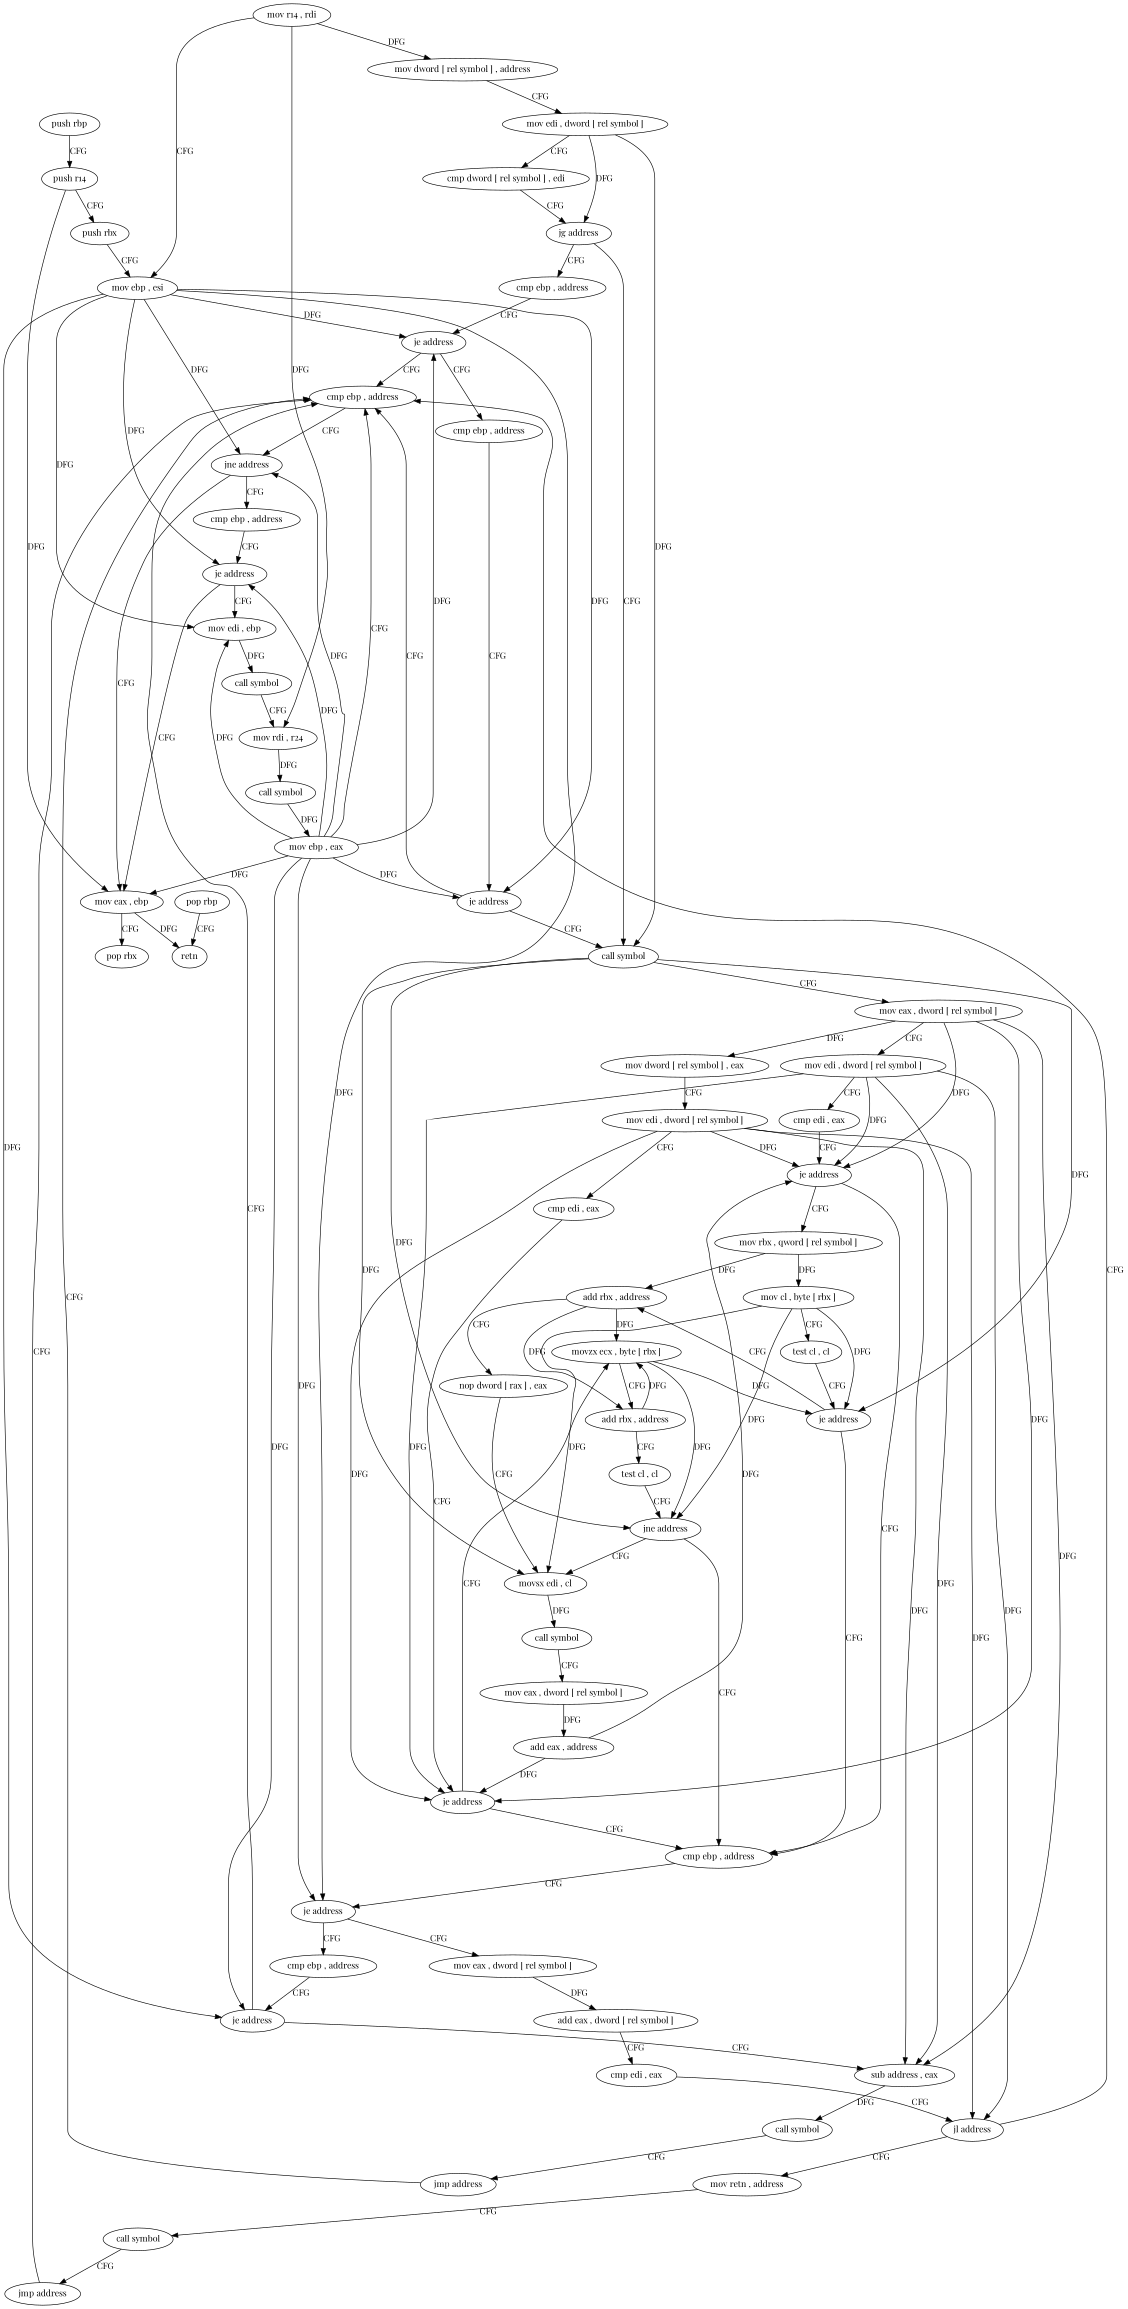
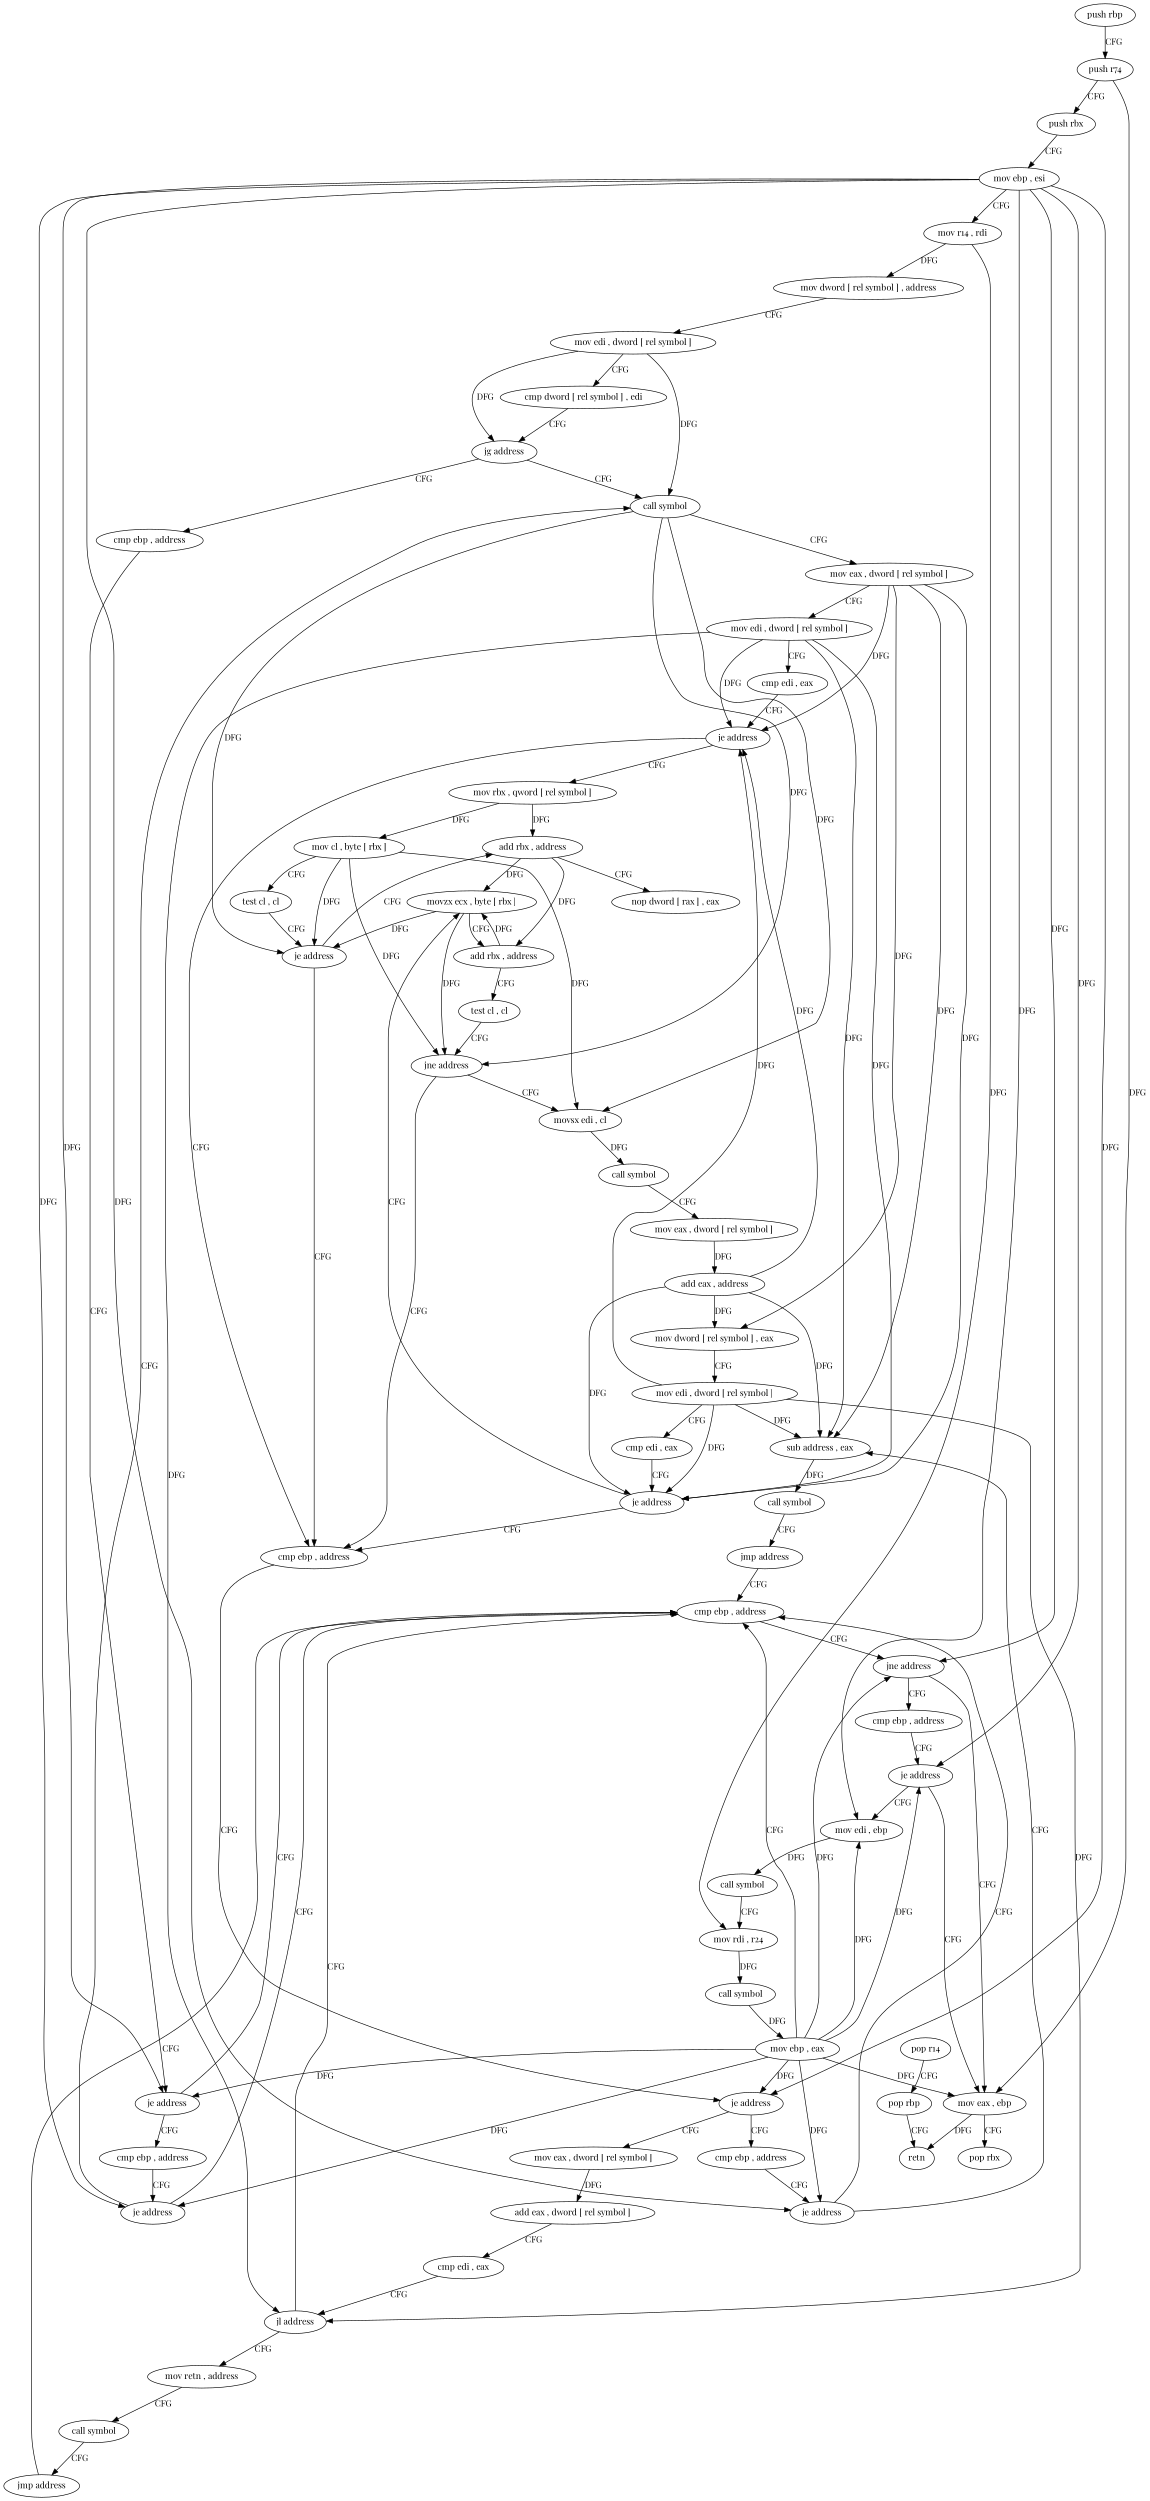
edge "mov r14 , rdi" -> "mov ebp , esi": reversed
node "push r14": label "push r14" -> "push r74"
edge "add eax , address" -> "mov dword [ rel symbol ] , eax": added, label "DFG"
edge "add eax , address" -> "sub address , eax": added, label "DFG"
edge "nop dword [ rax ] , eax" -> "movsx edi , cl": removed, label "CFG"
node "pop r14": added
